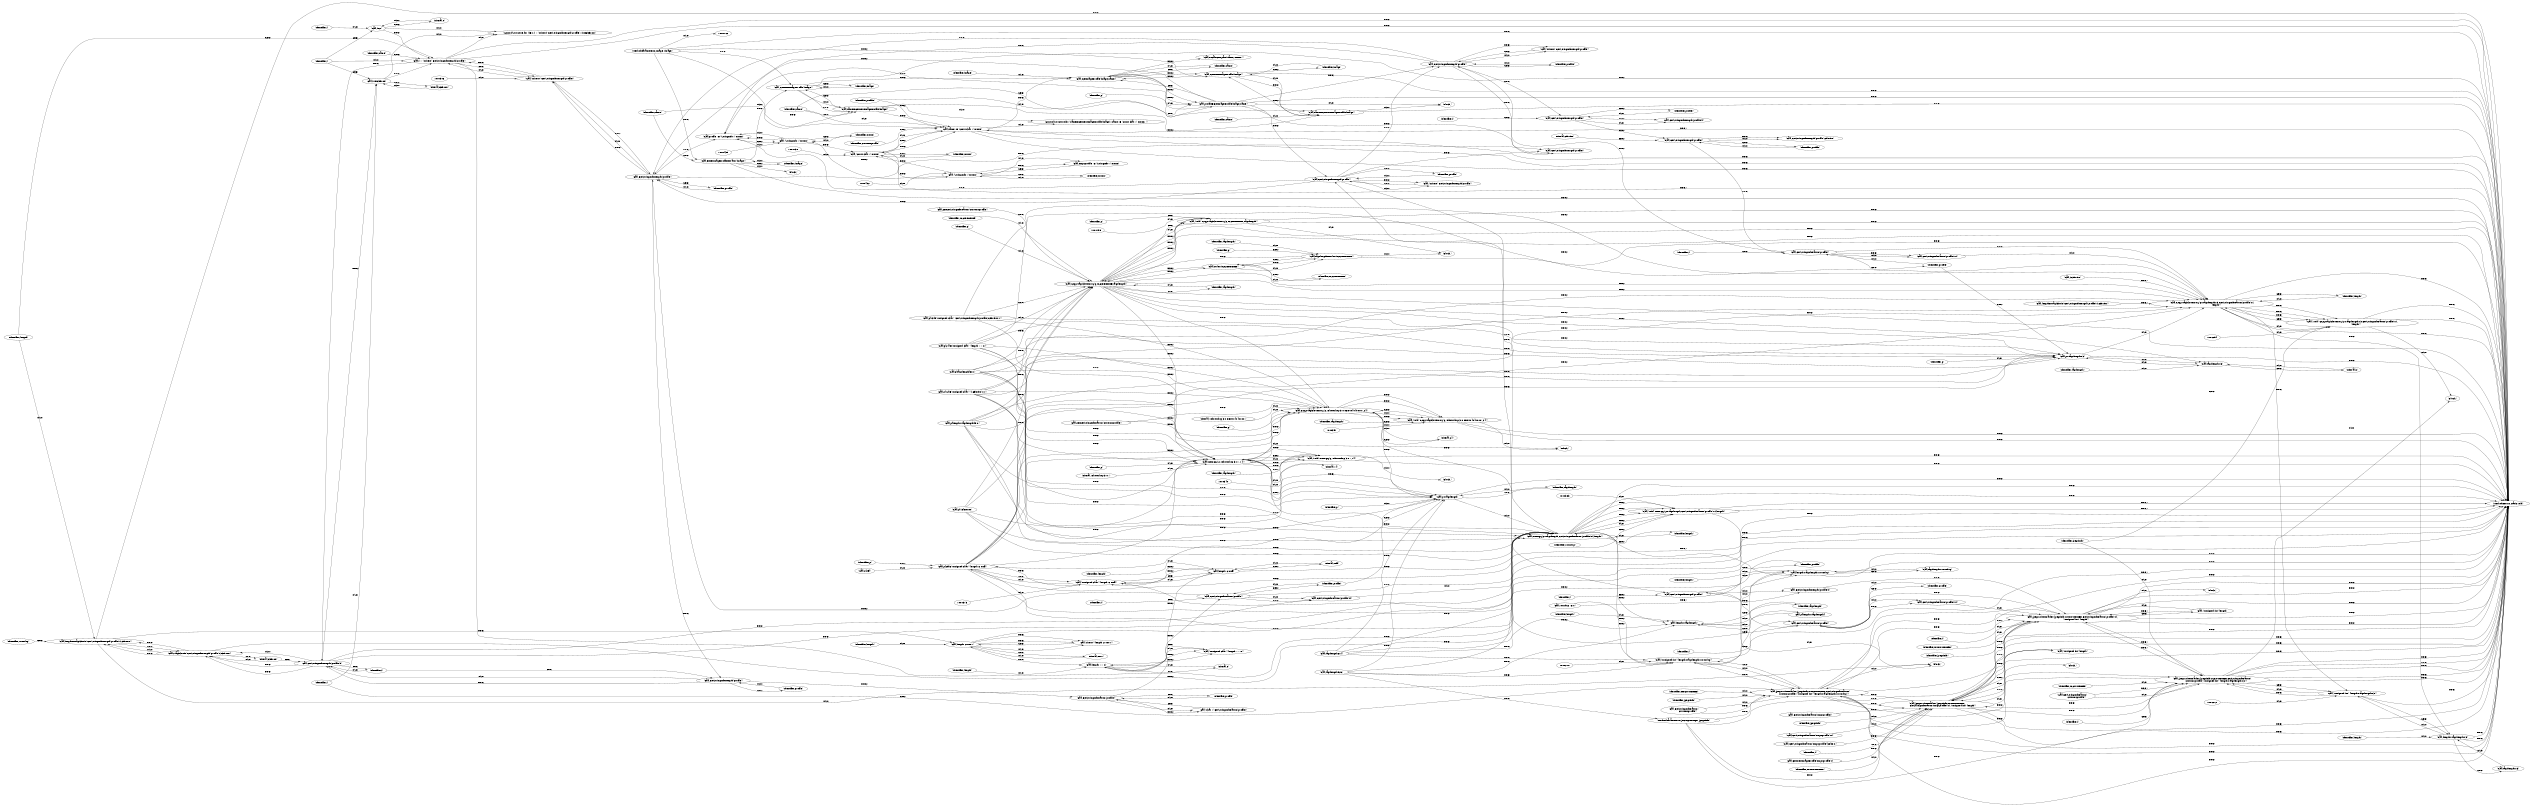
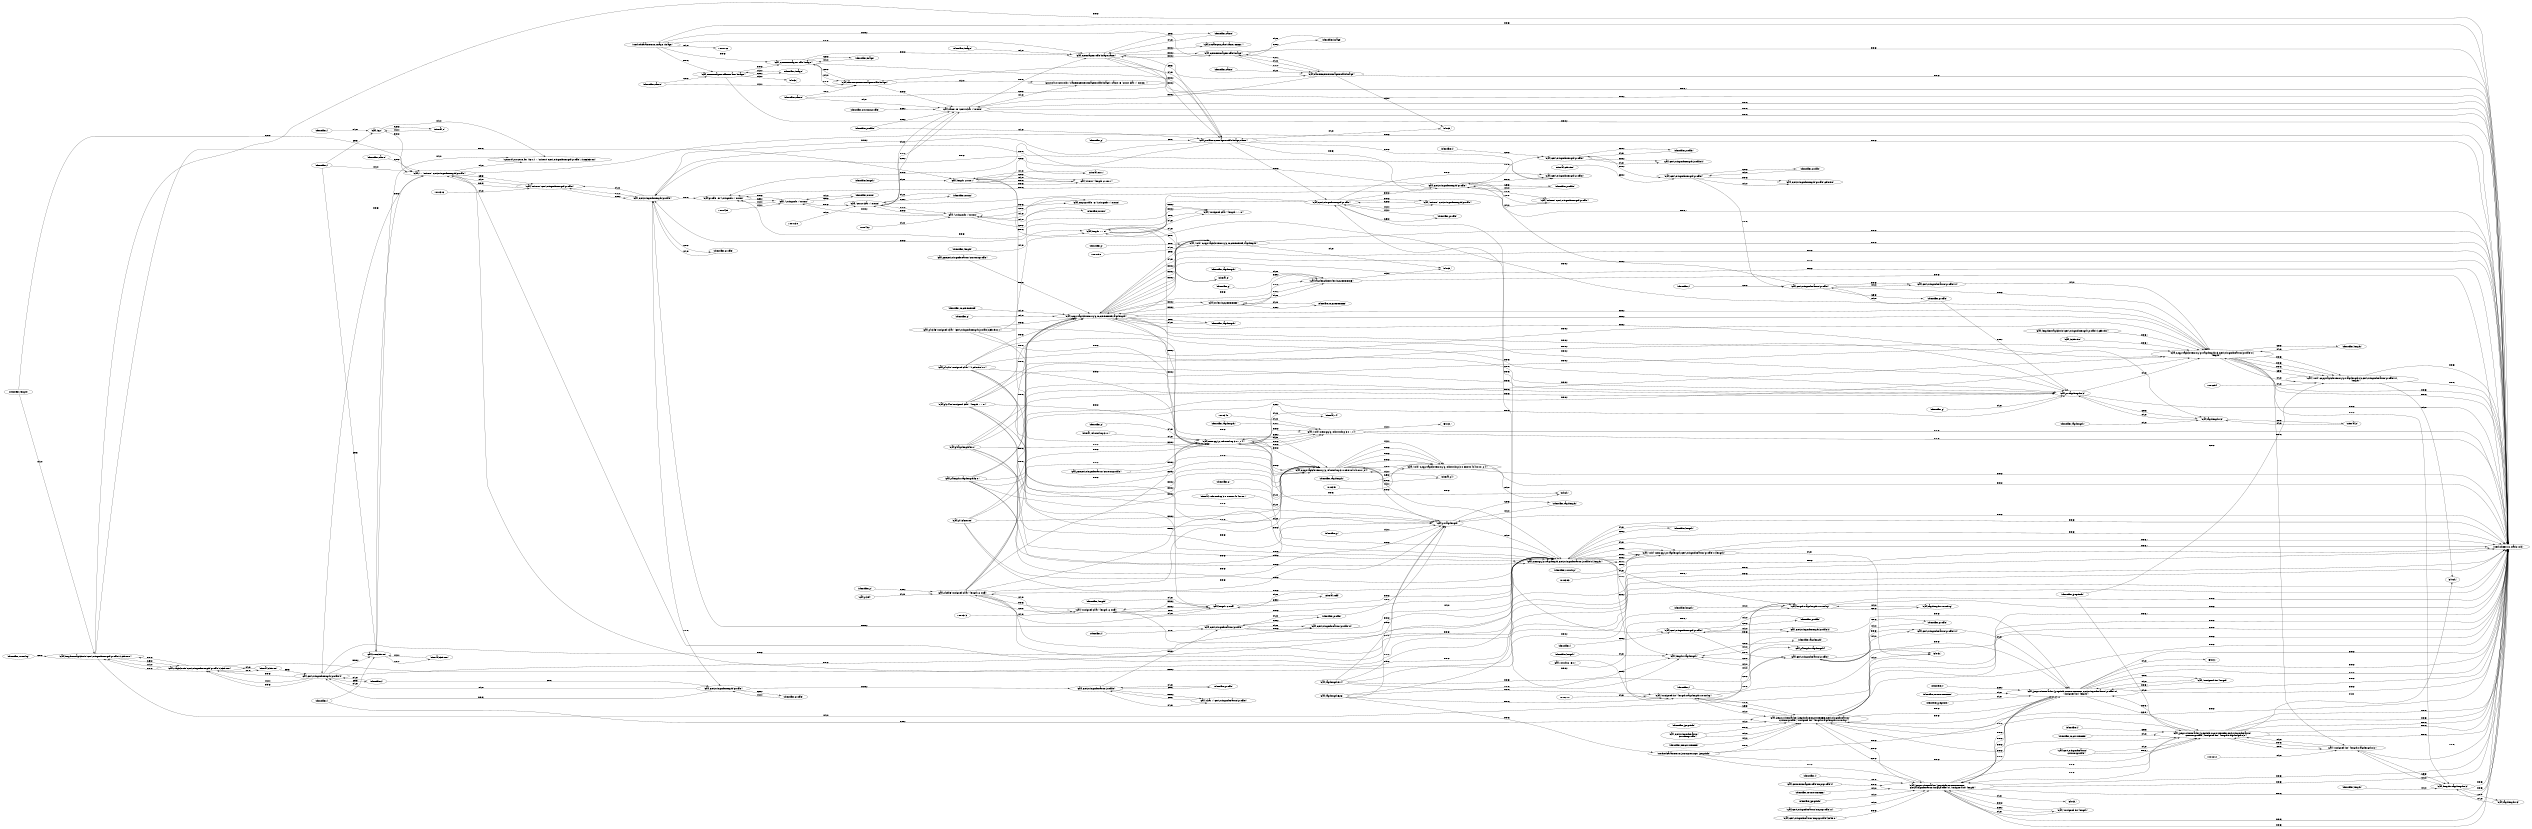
edge "(MethodParameterIn,Image *image)" -> "(Call,name != (const char *) NULL)": now "(MethodParameterIn,Image *image)" -> "(Call,GetImageProfile(image,name))"
edge "(Call,p[24]=(unsigned char) (length >> 8))" -> "(Call,CopyMagickMemory(p,ICC_PROFILE,tag_length))": label "AST: " -> "DDG: "
node "(Call,GetStringInfoDatum(xmp_profile))": removed
